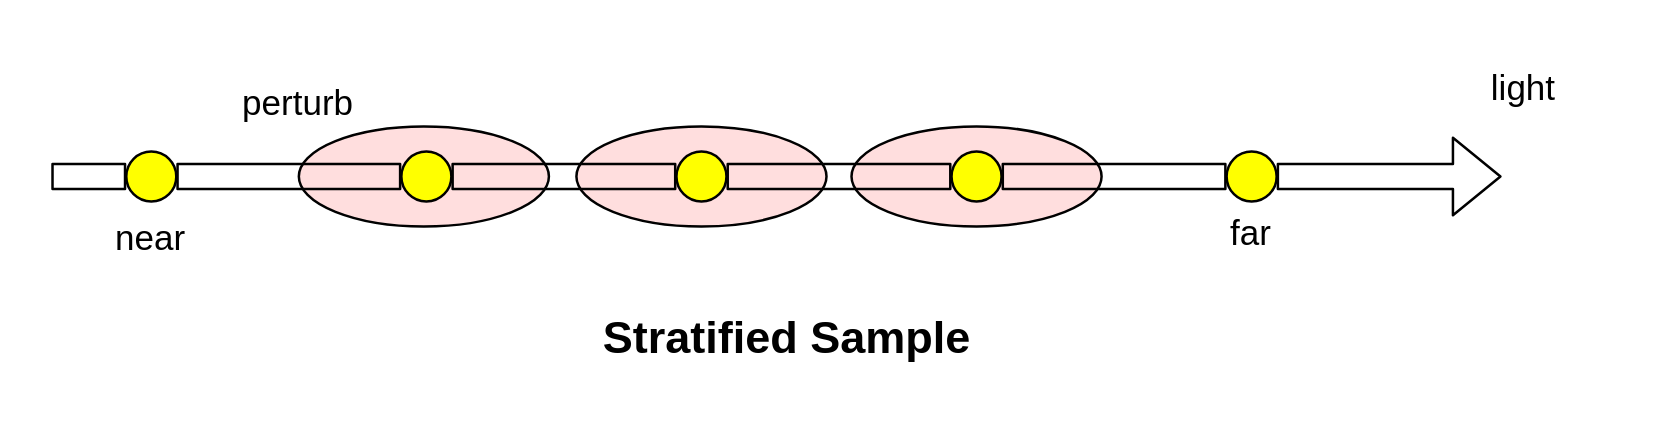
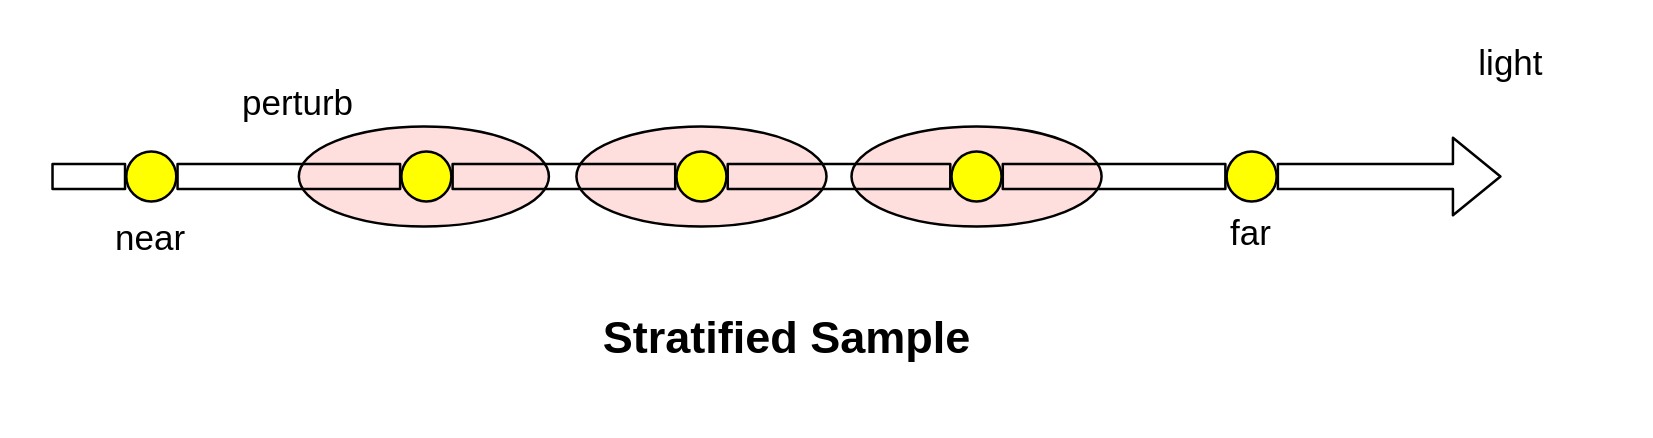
node "light": moved (1524, 89) -> (1511, 64)
